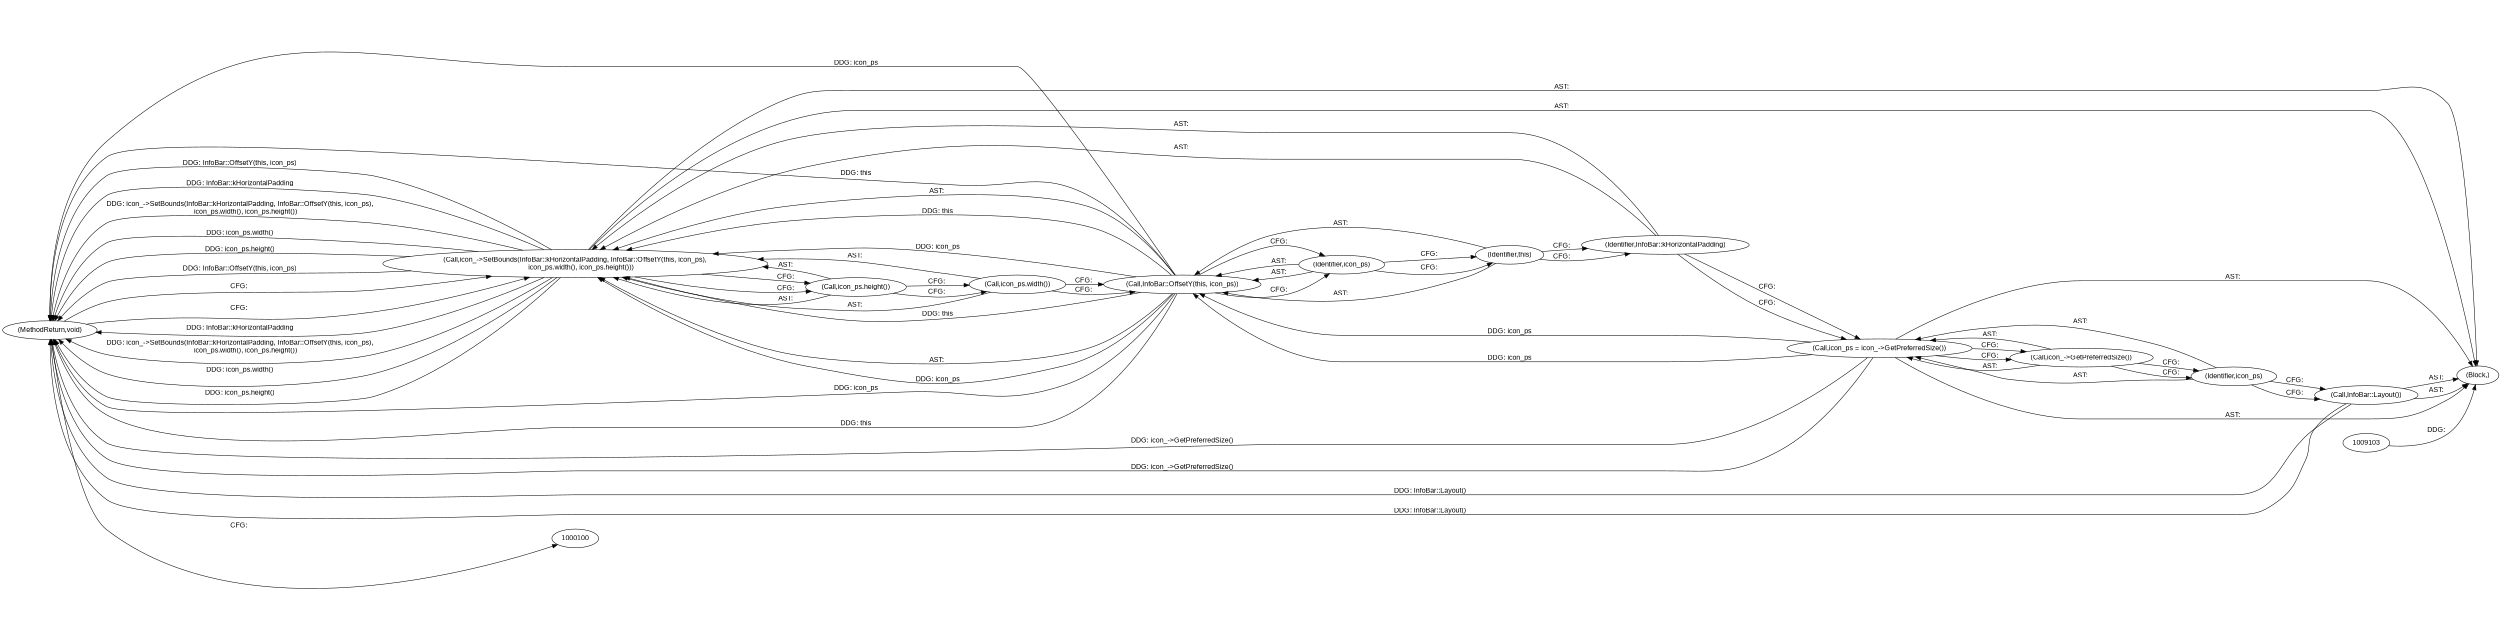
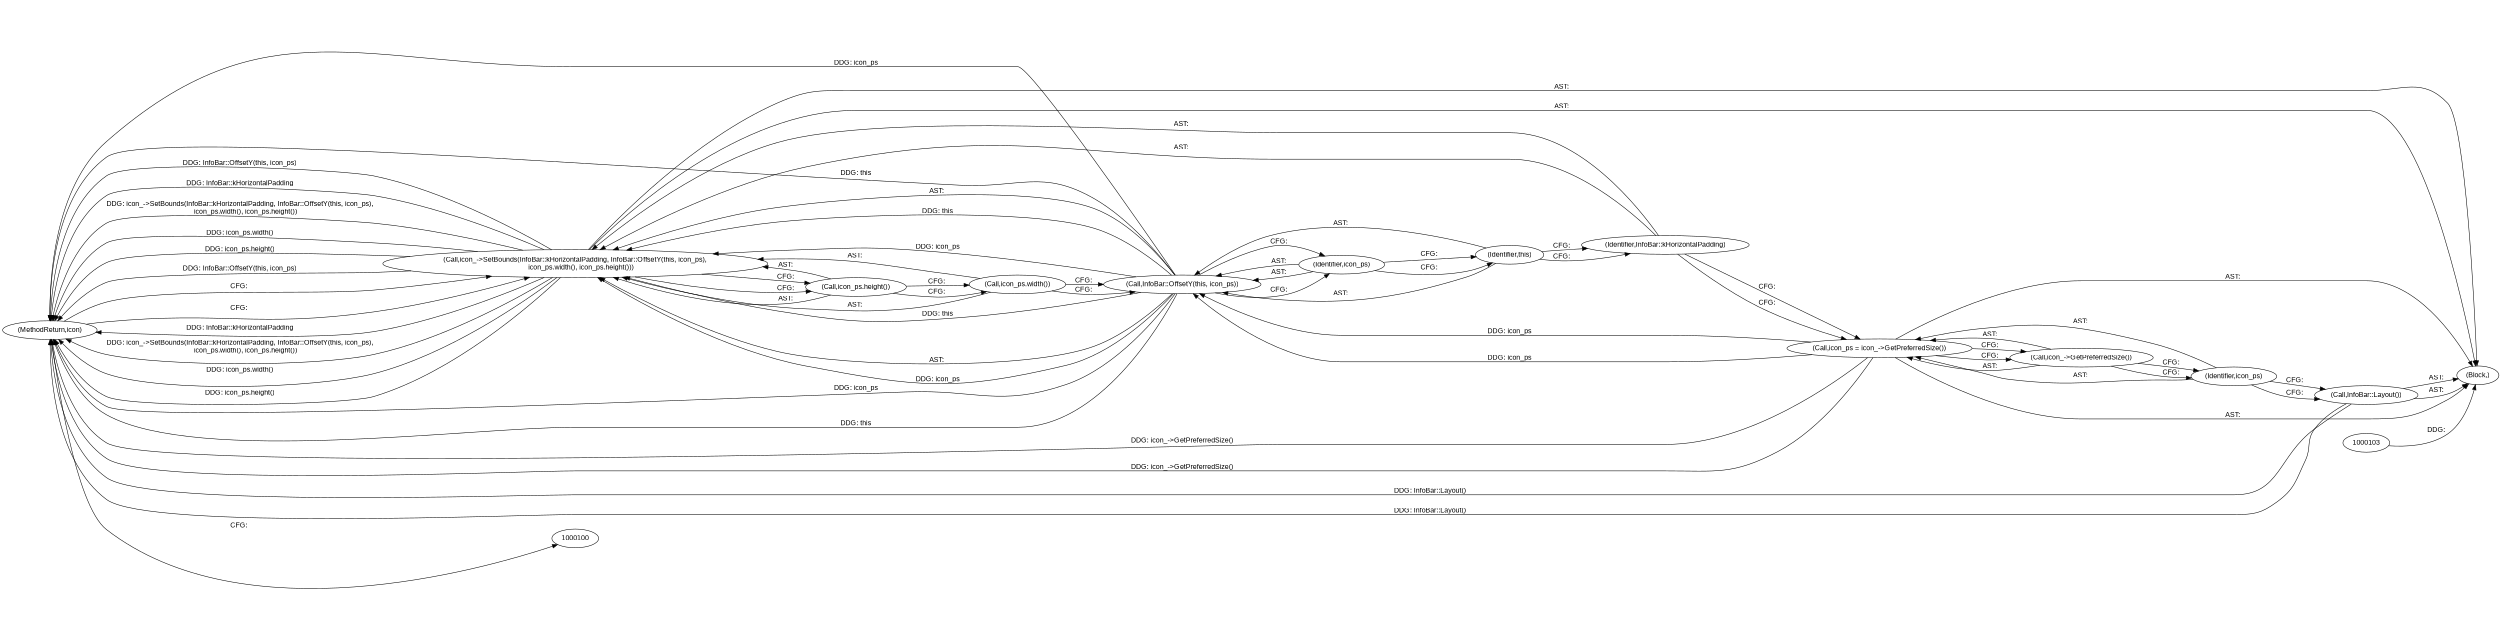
node "(MethodReturn,void)": label "(MethodReturn,void)" -> "(MethodReturn,icon)"
node "1009103": label "1009103" -> "1000103"
